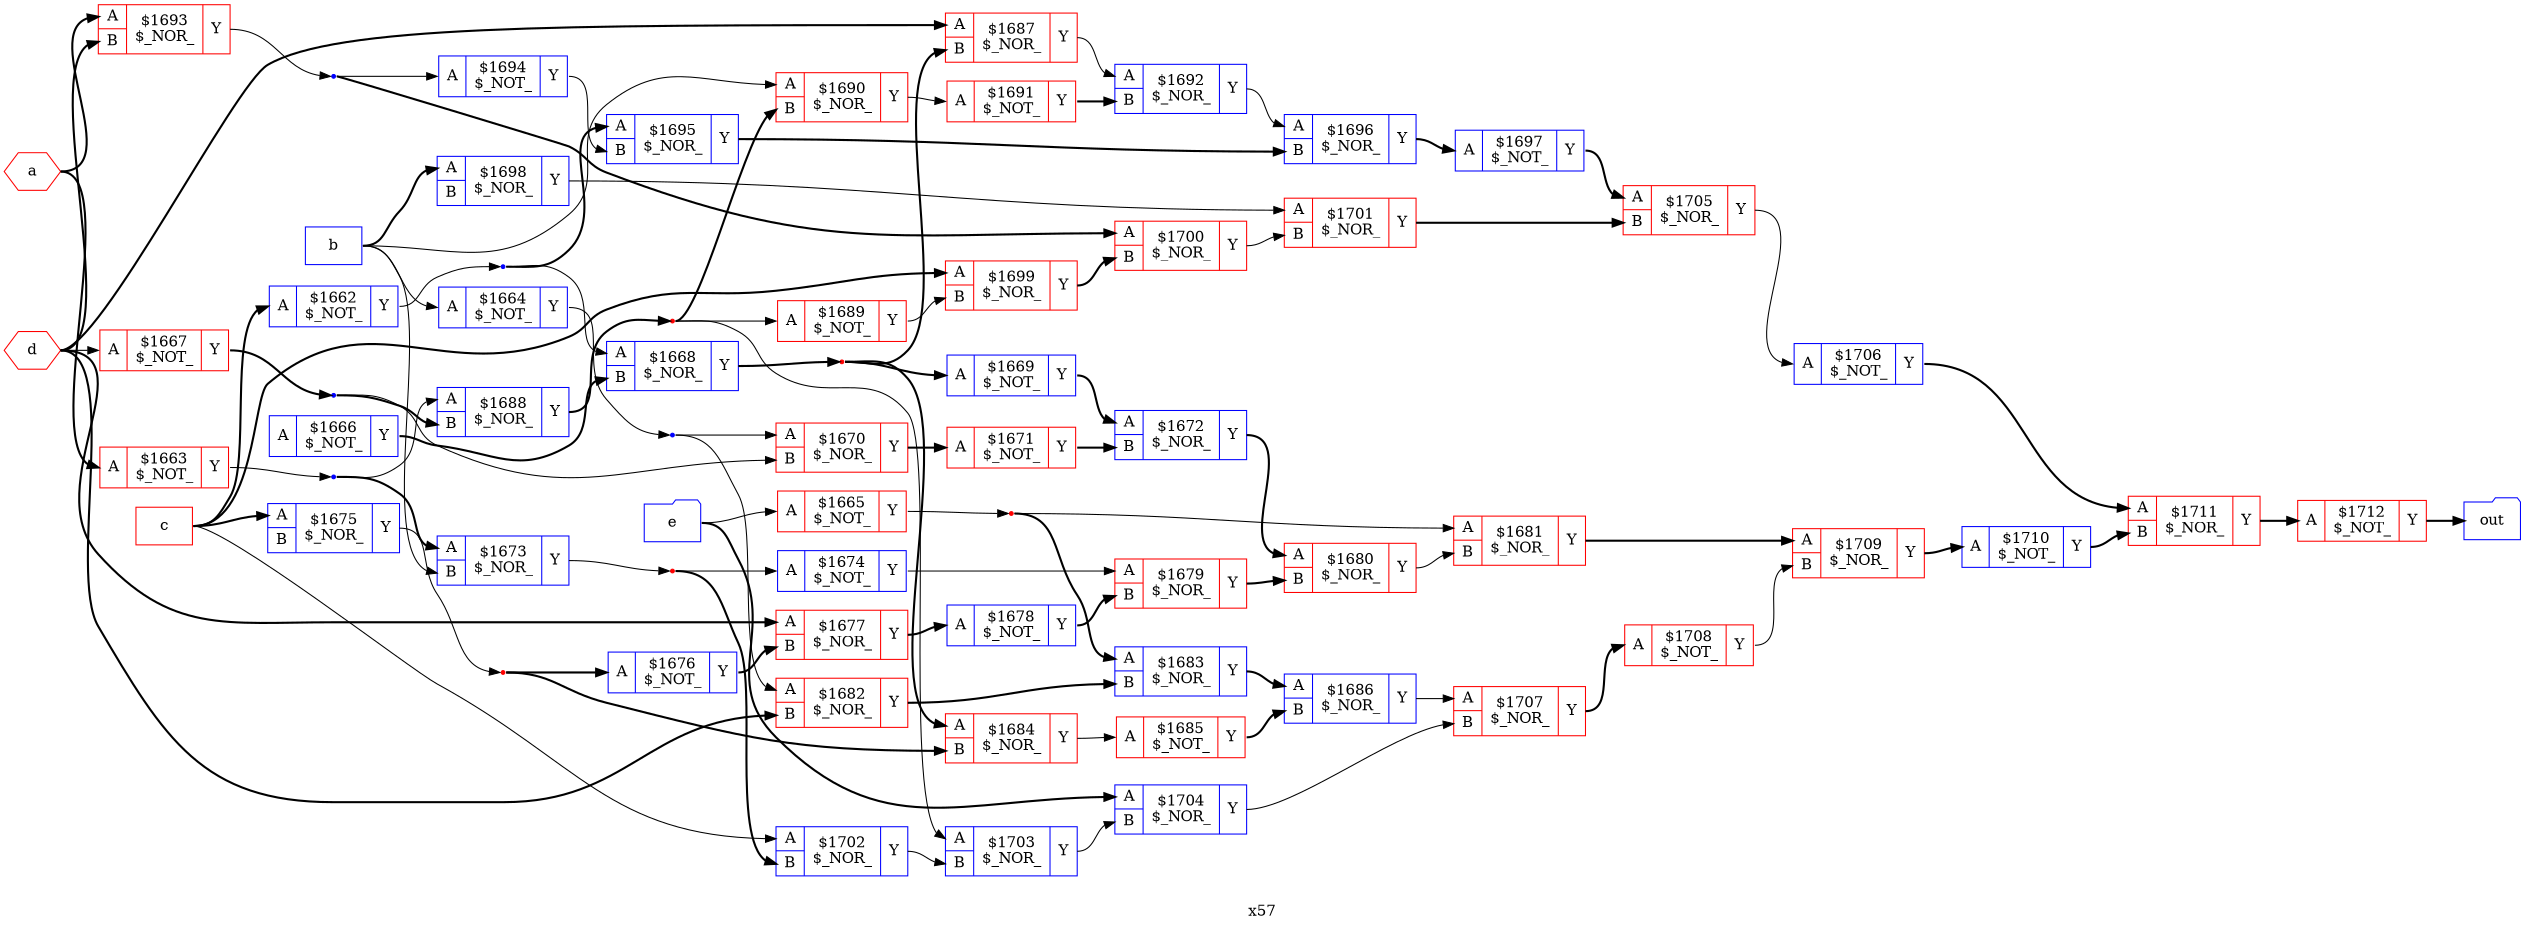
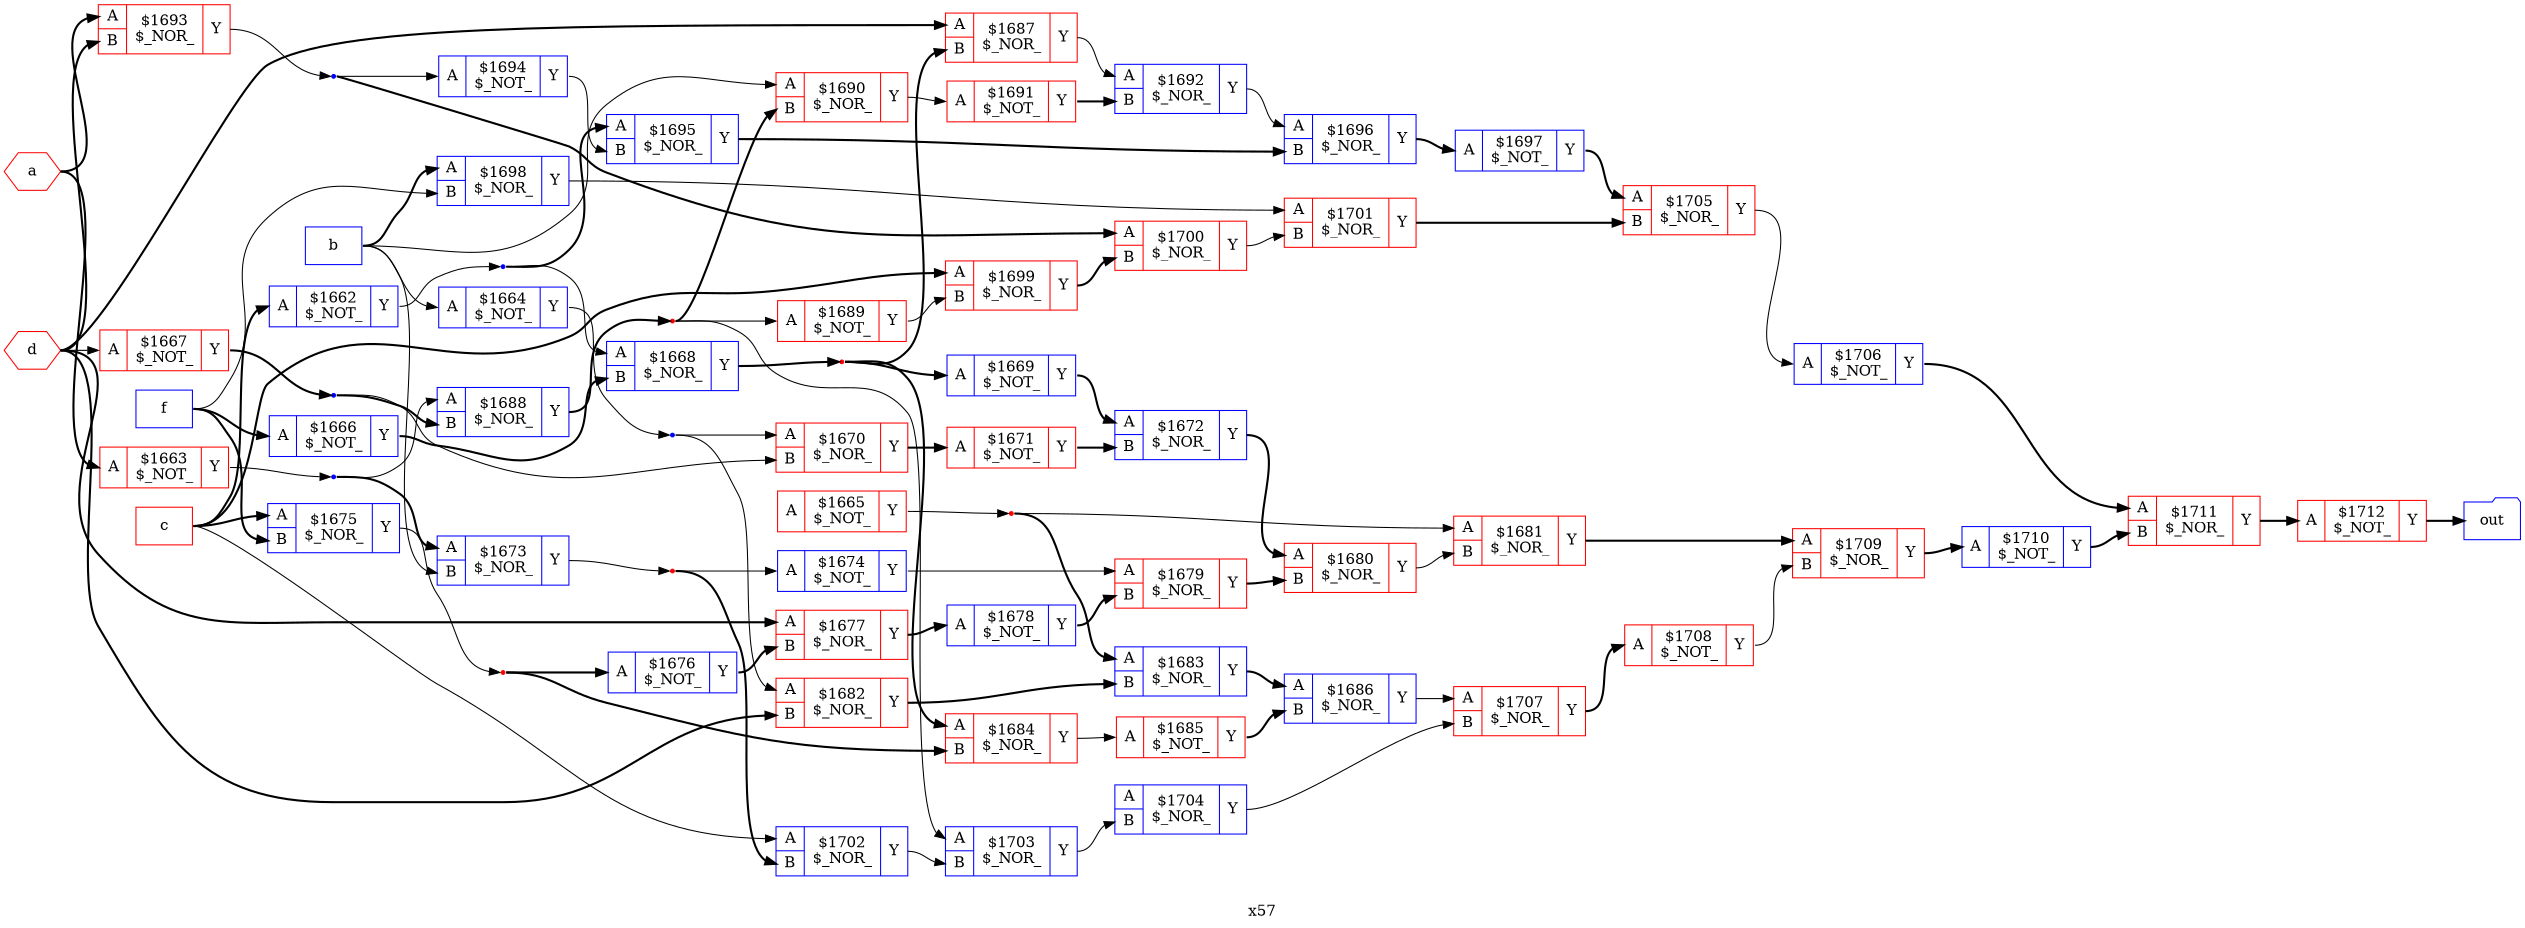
node "f": added
node "e": removed
